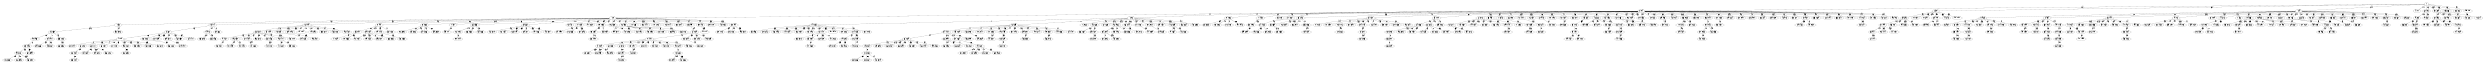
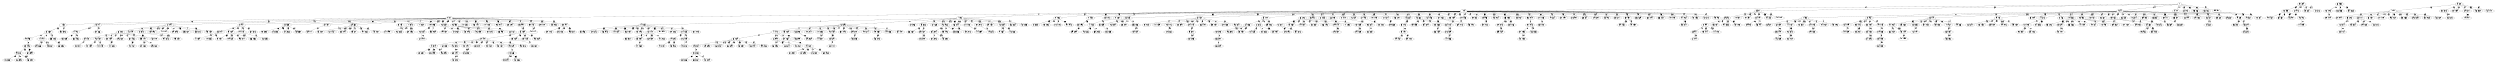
edge "1" -- "151 (269)": removed, label "269"
edge "0 (721)" -- "68 (1533)": removed, label "812"
node "333 (1808)": removed
edge "15 (774)" -- "42 (887)": removed, label "113"
edge "293 (1180)" -- "306 (1655)": now "4 (1047)" -- "306 (1655)"
